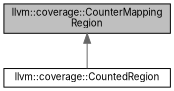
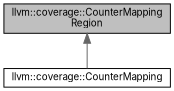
node "llvm::coverage::CountedRegion": label "llvm::coverage::CountedRegion" -> "llvm::coverage::CounterMapping"
